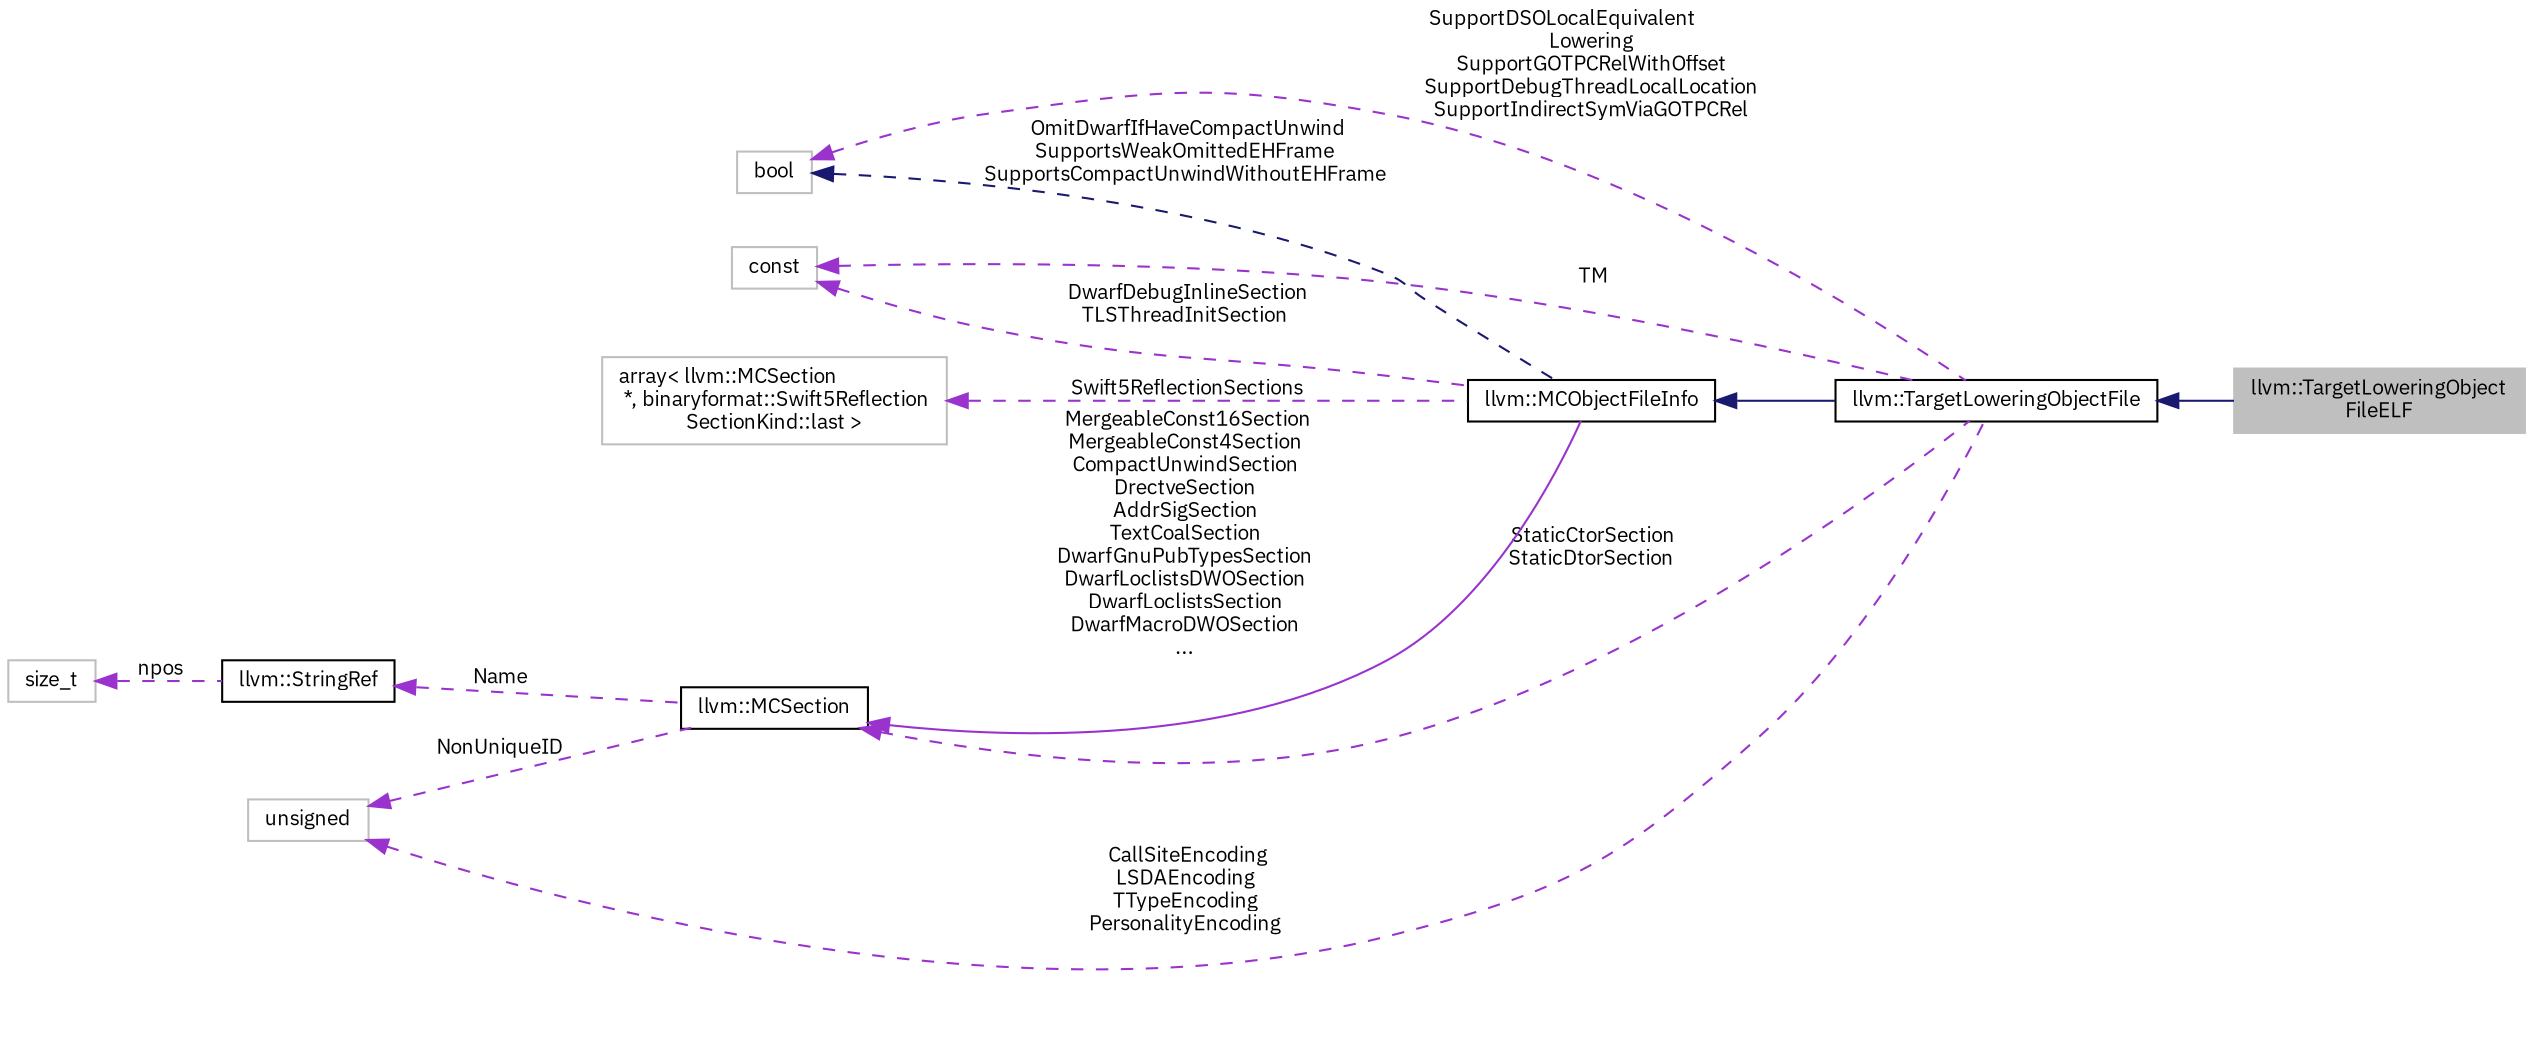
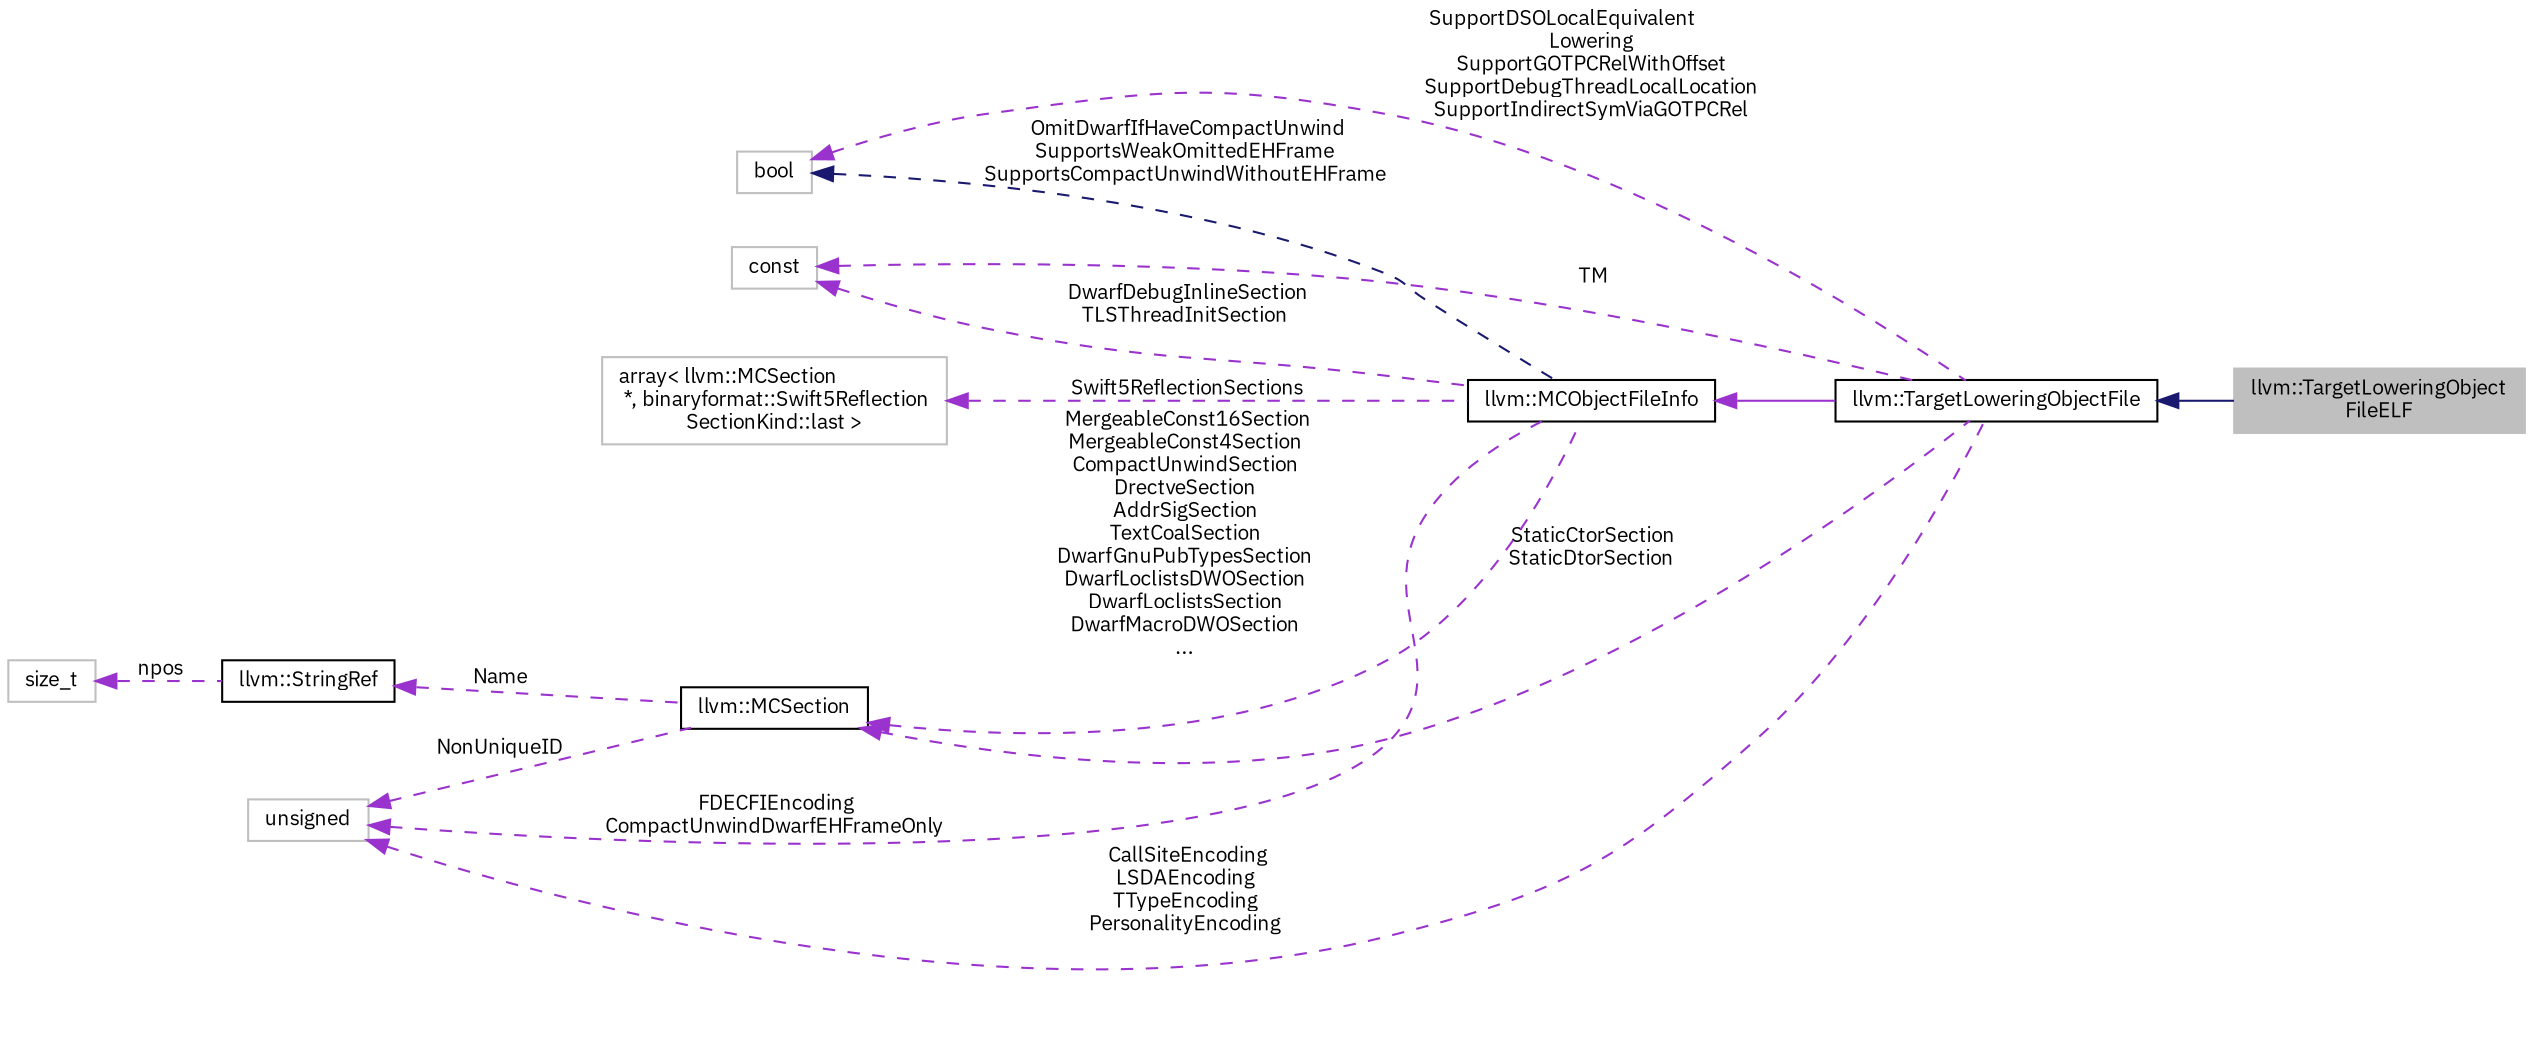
edge "llvm::TargetLoweringObjectFile" -> "llvm::MCObjectFileInfo": color midnightblue -> darkorchid3
edge "llvm::MCObjectFileInfo" -> "llvm::MCSection": style solid -> dashed
edge "llvm::MCObjectFileInfo" -> "unsigned": added, label "FDECFIEncoding CompactUnwindDwarfEHFrameOnly"
